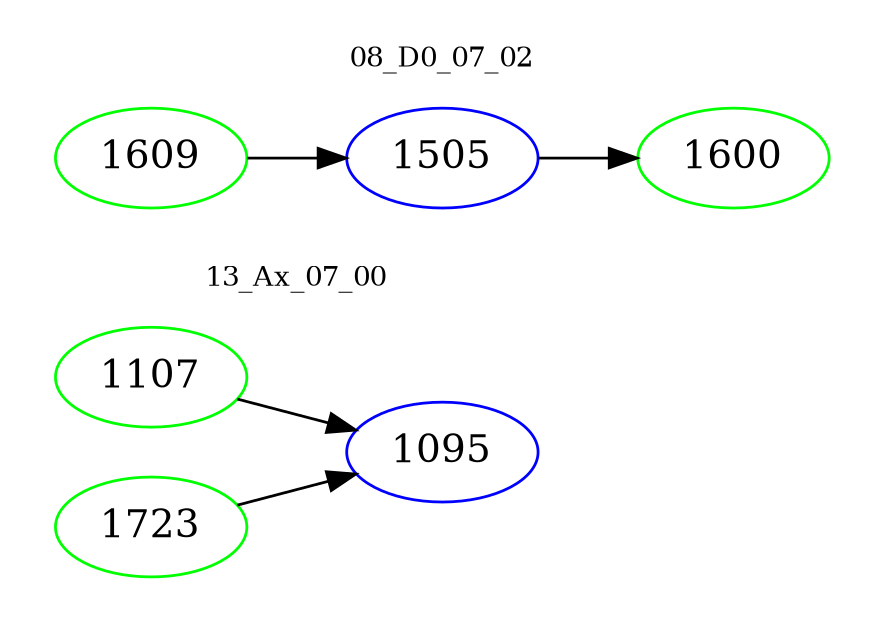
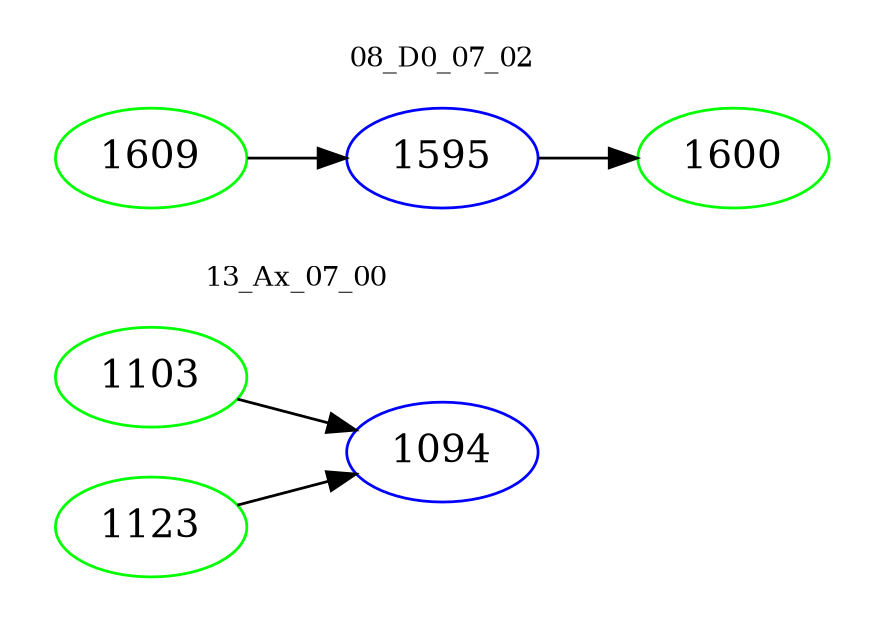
node "1505": label "1505" -> "1595"
node "1107": label "1107" -> "1103"
node "1095": label "1095" -> "1094"
node "1723": label "1723" -> "1123"
